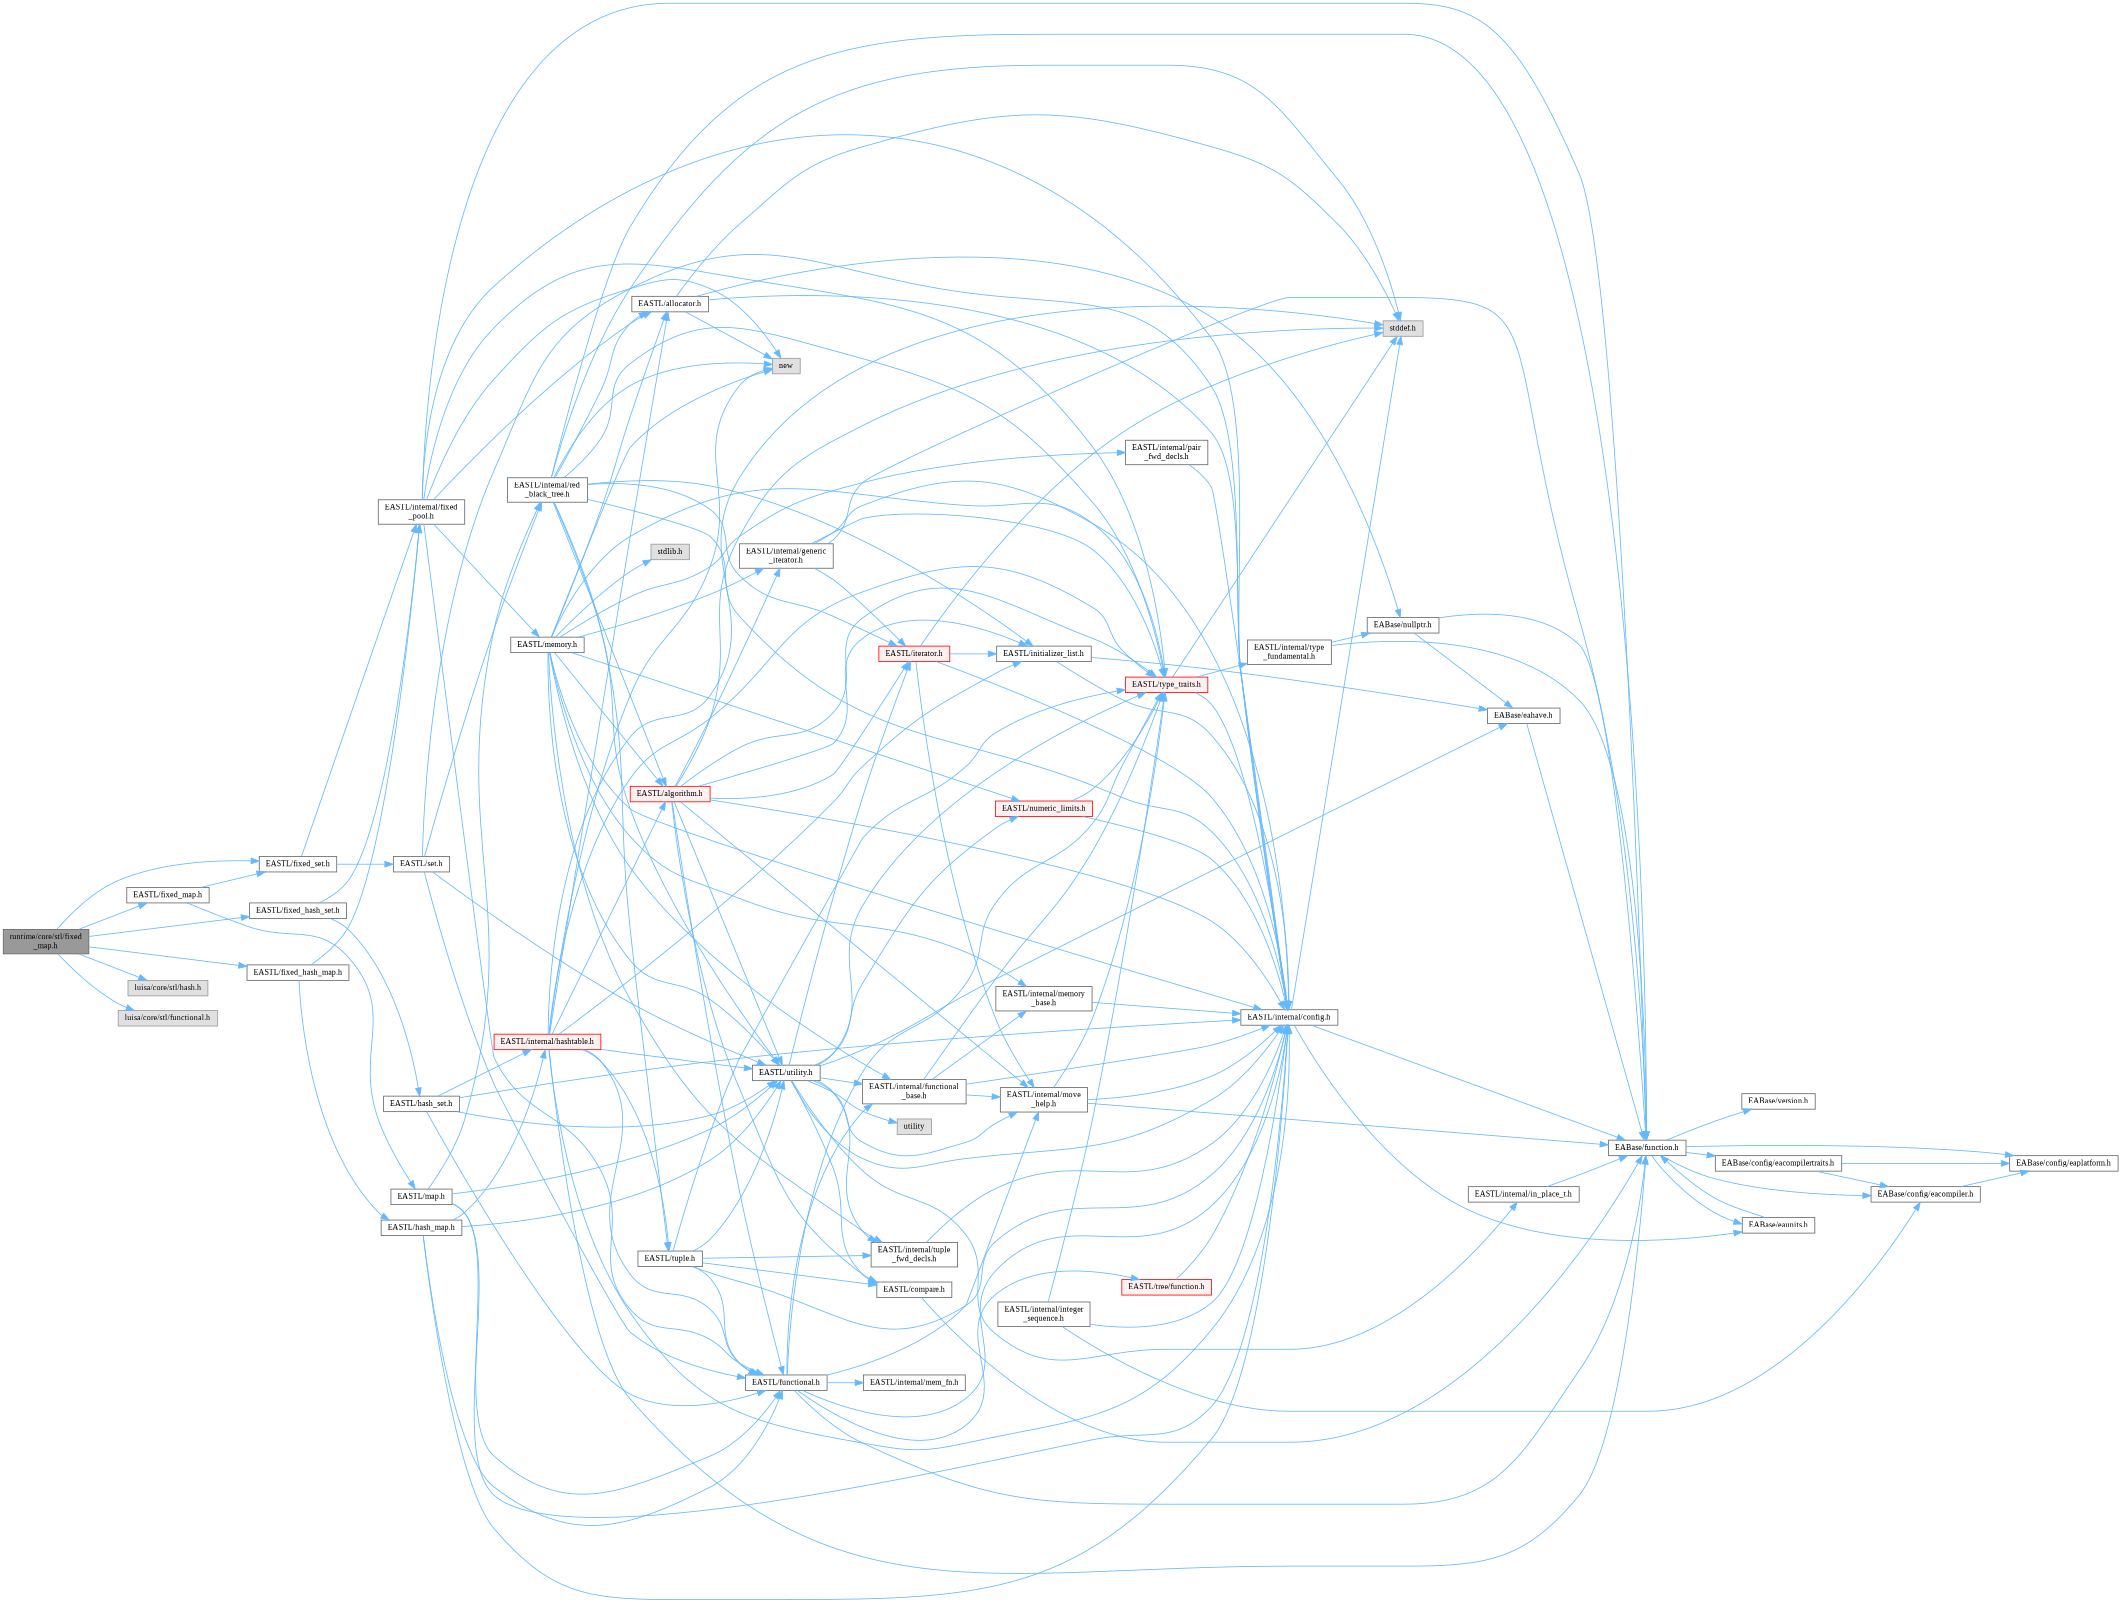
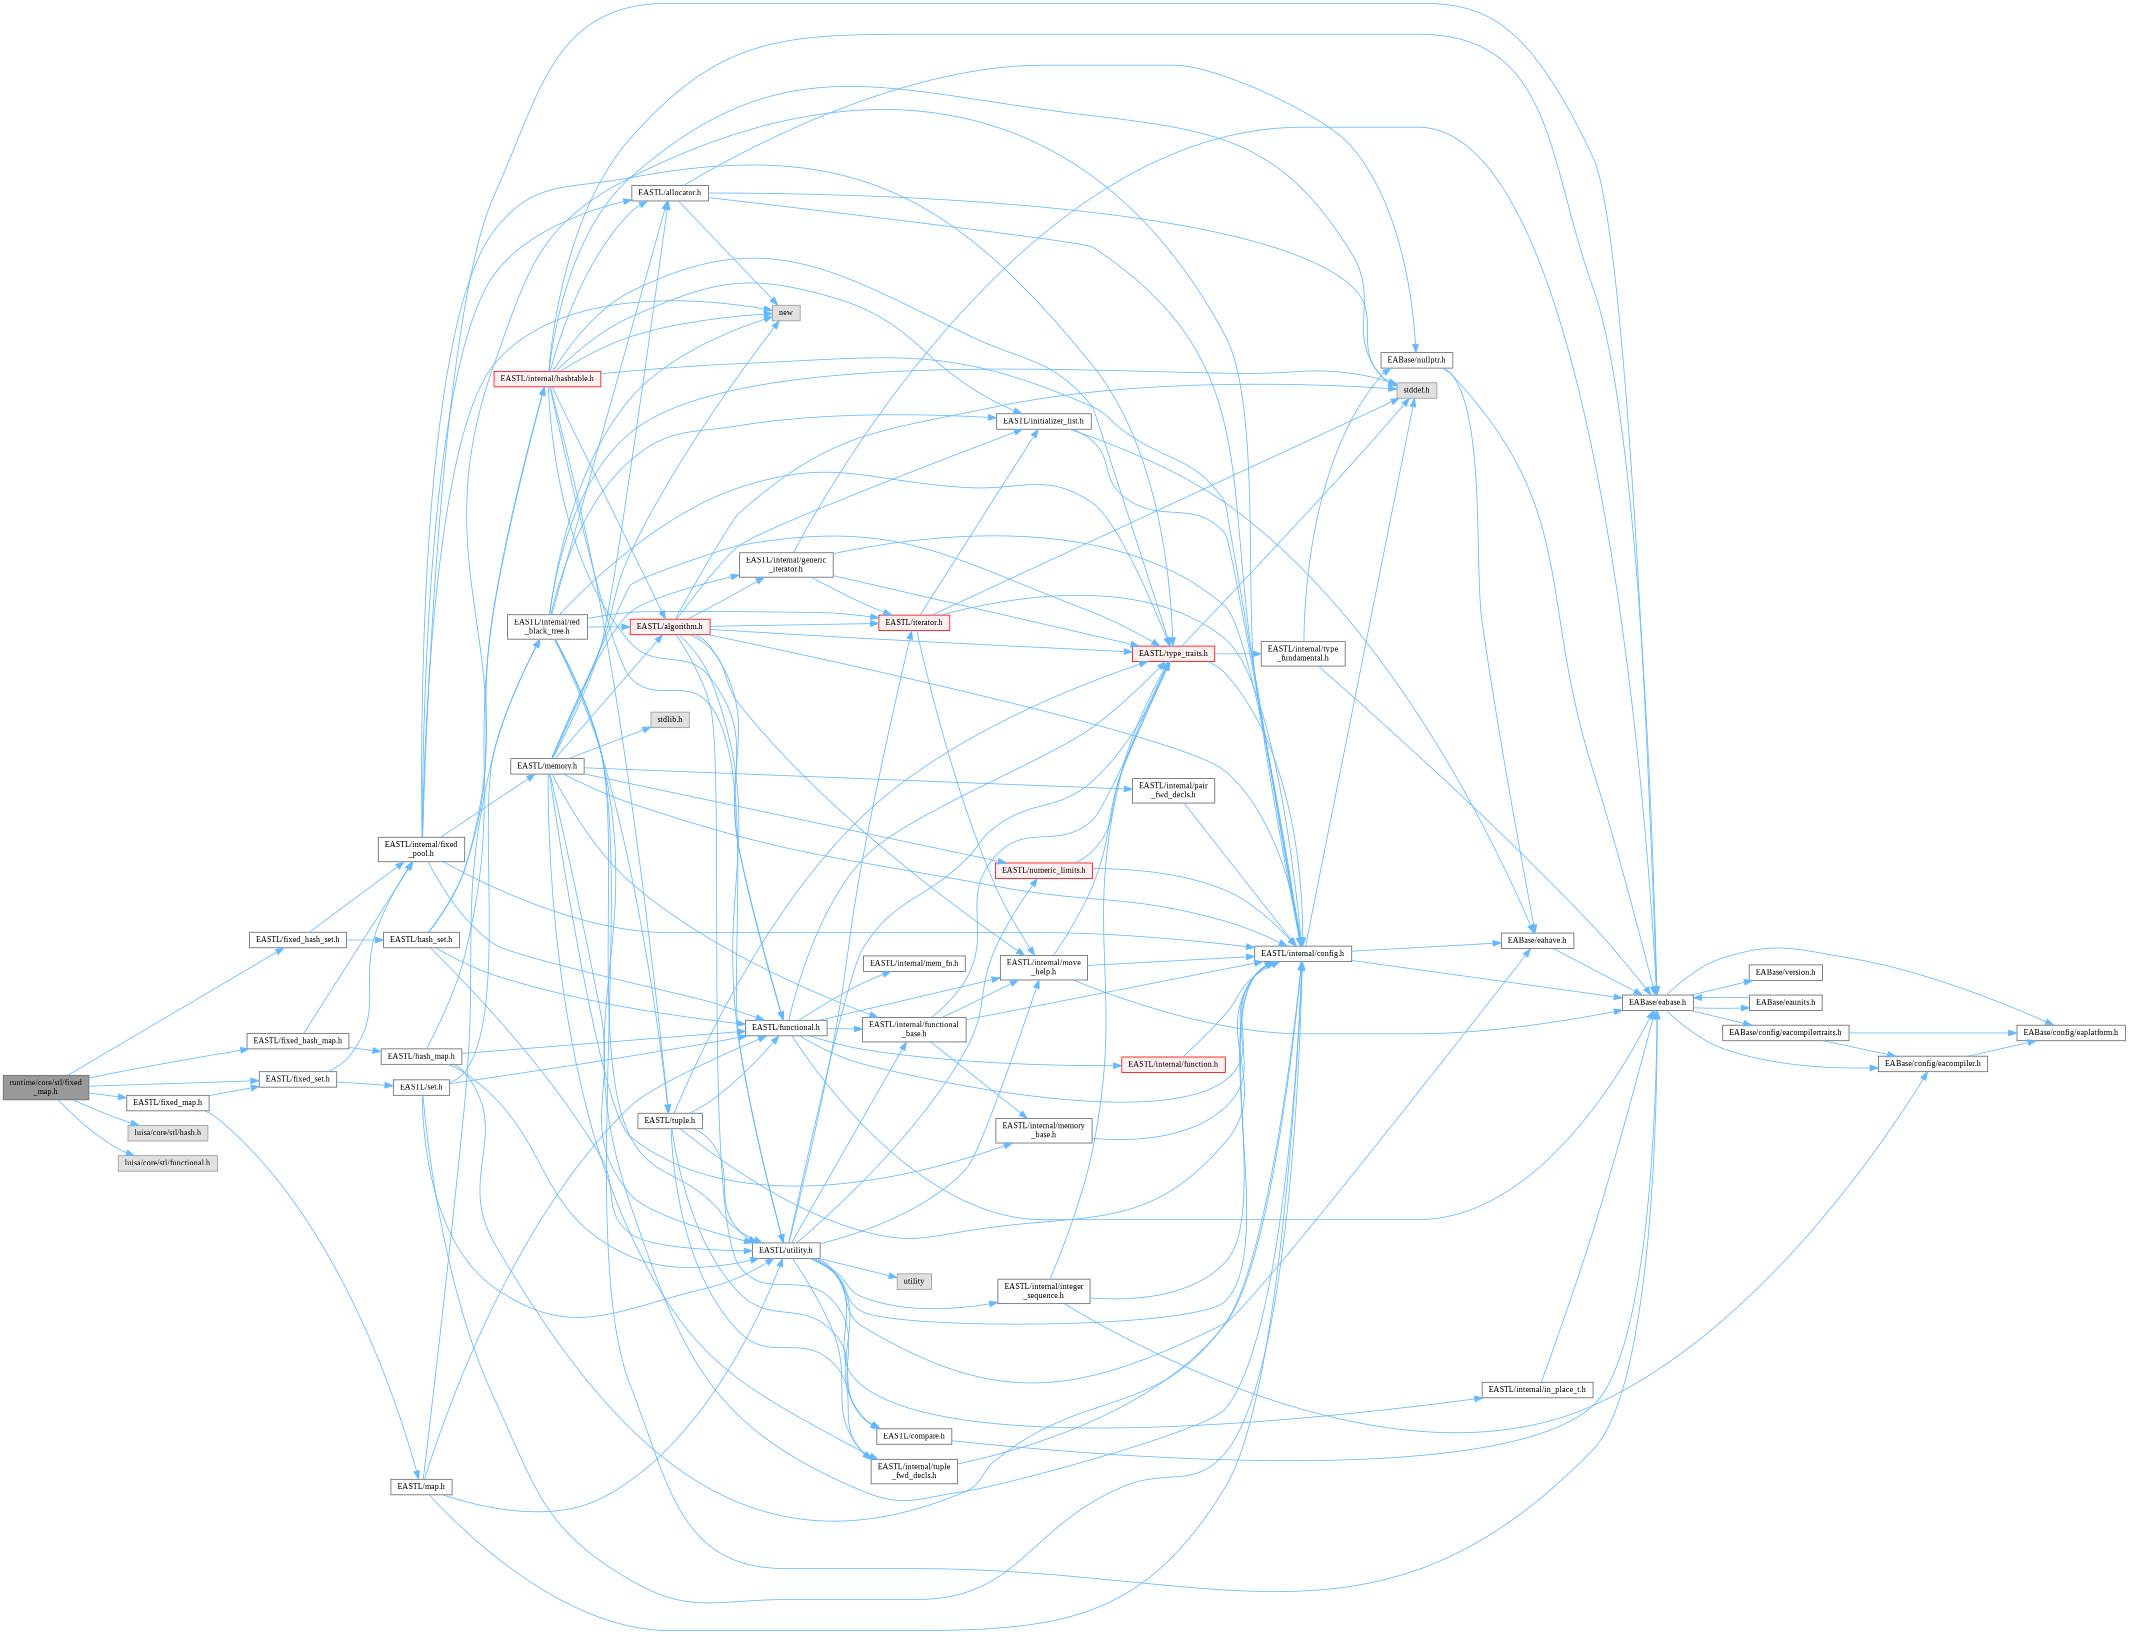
node "EABase/function.h": label "EABase/function.h" -> "EABase/eabase.h"
edge "EASTL/internal/config.h" -> "EABase/eaunits.h": now "EASTL/internal/config.h" -> "EABase/eahave.h"
node "EASTL/tree/function.h": label "EASTL/tree/function.h" -> "EASTL/internal/function.h"
edge "EASTL/utility.h" -> "EASTL/internal/integer _sequence.h": added
